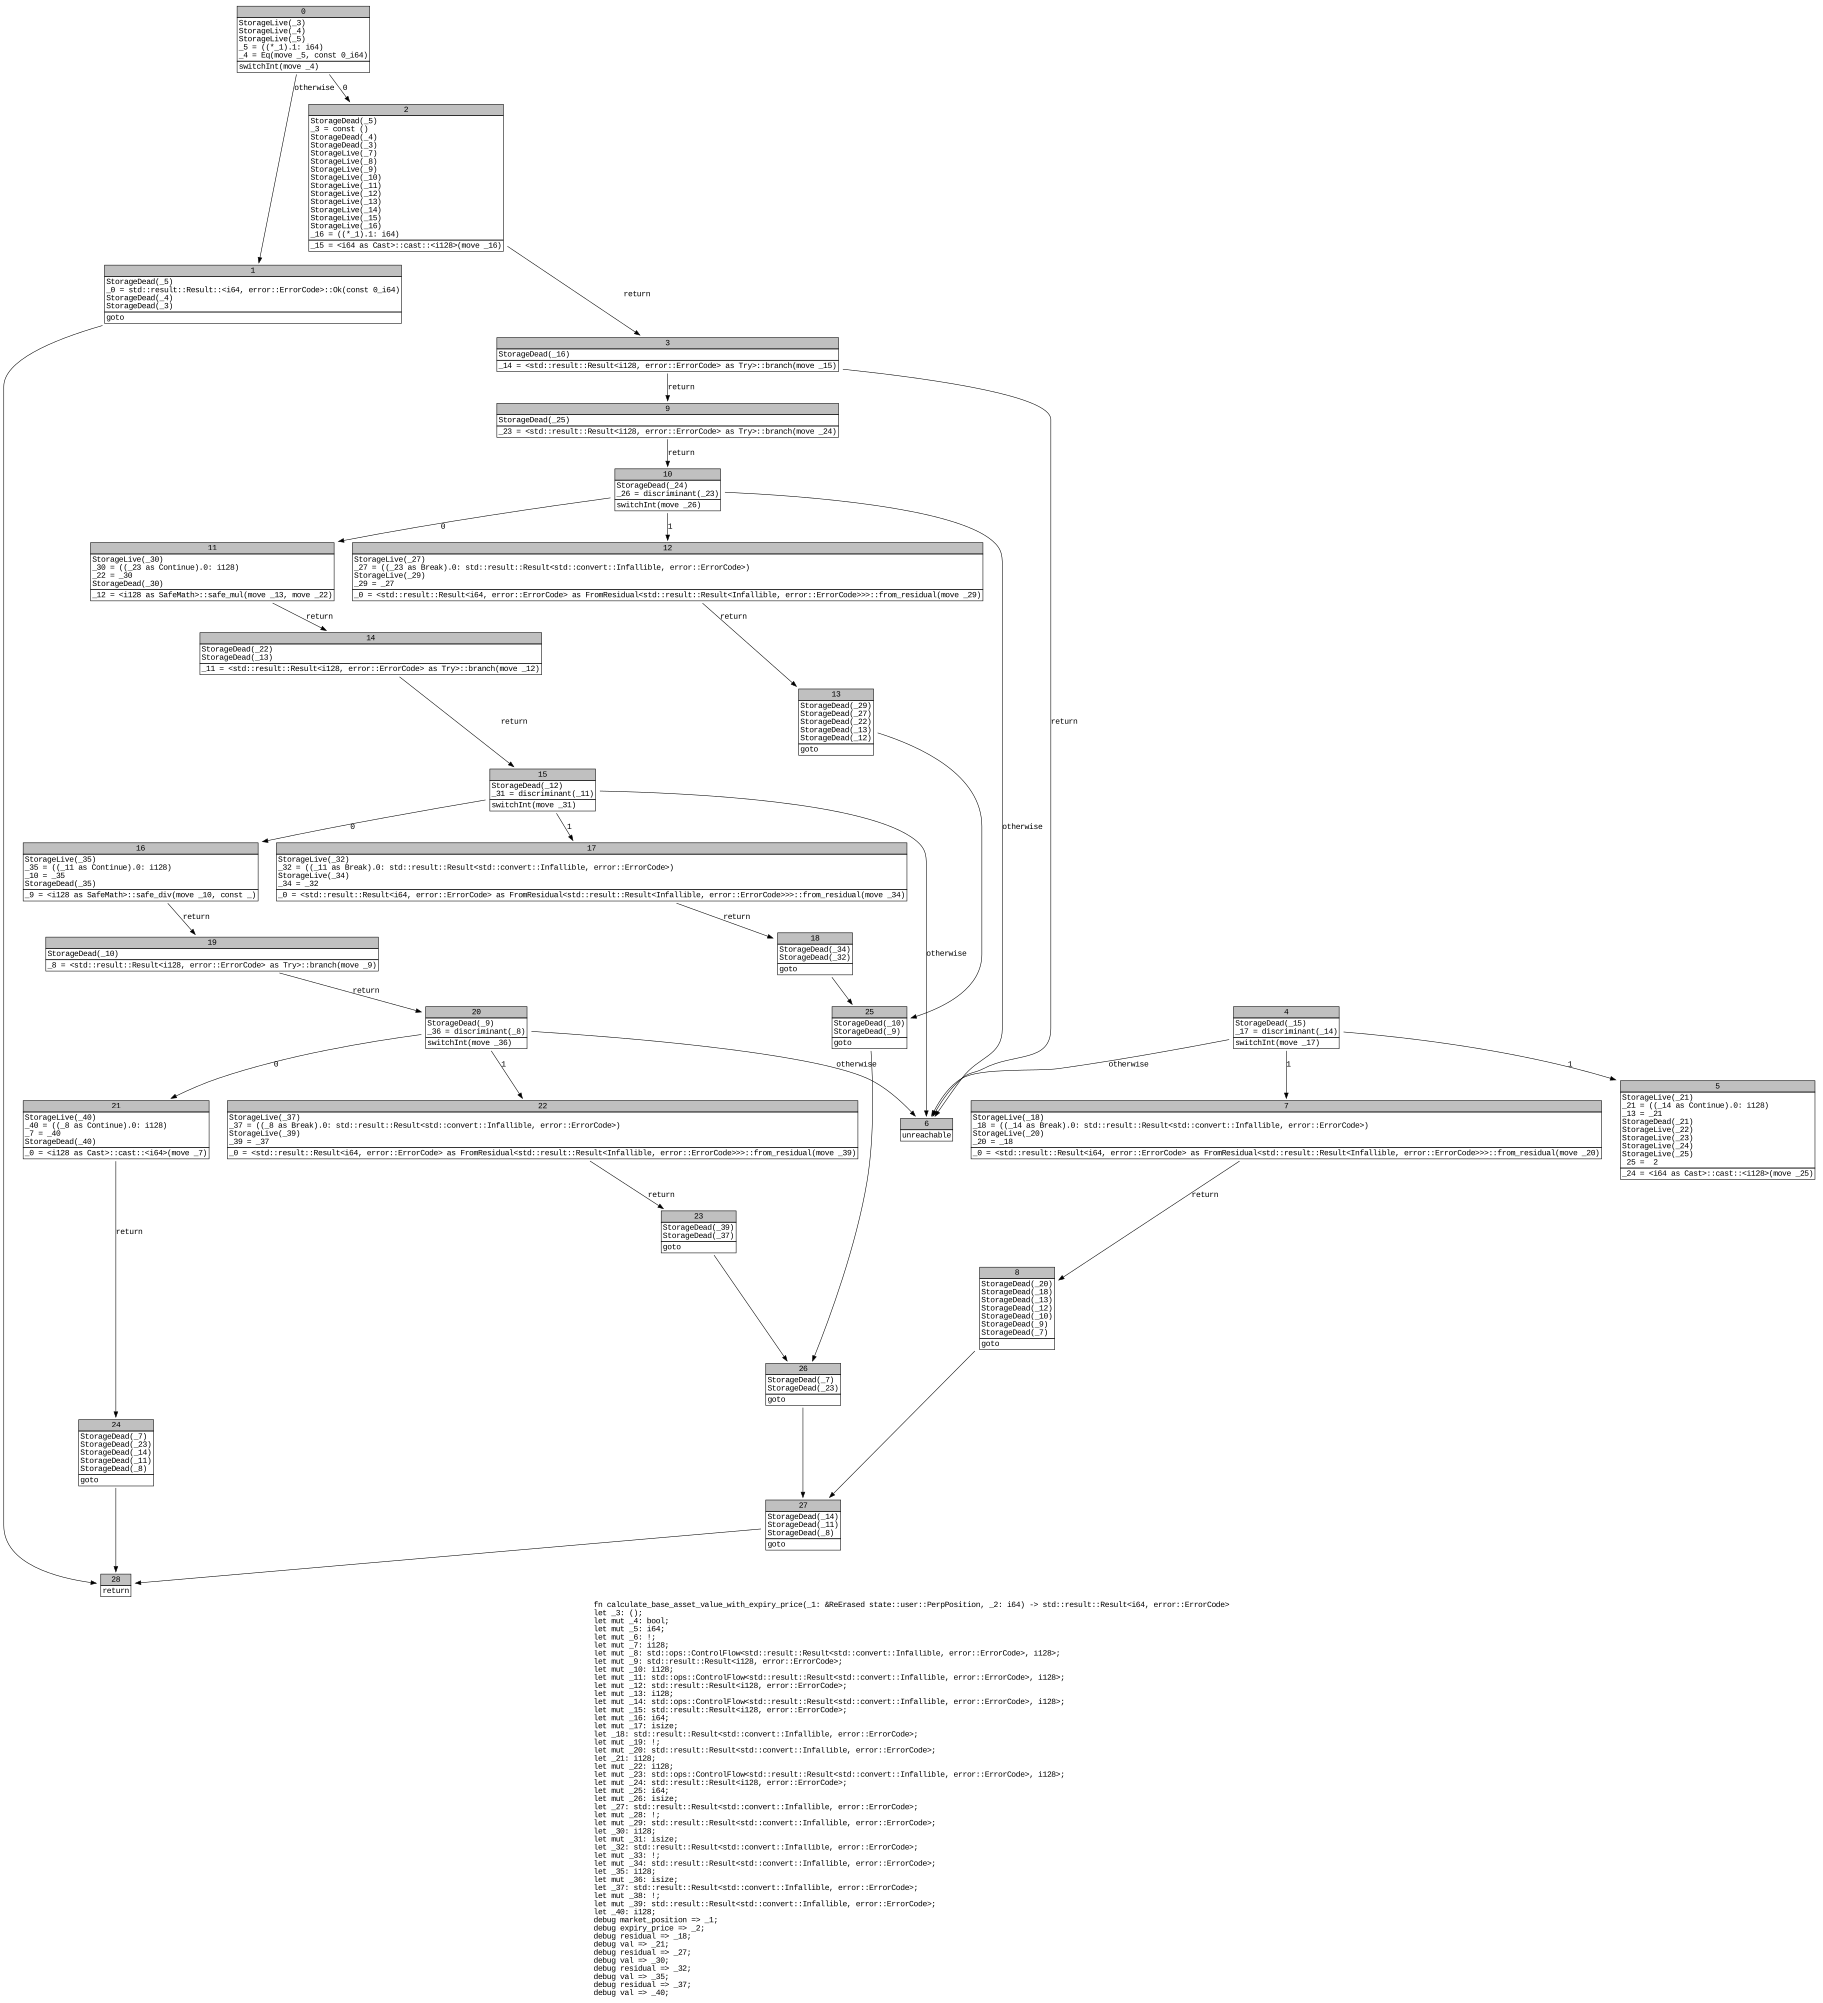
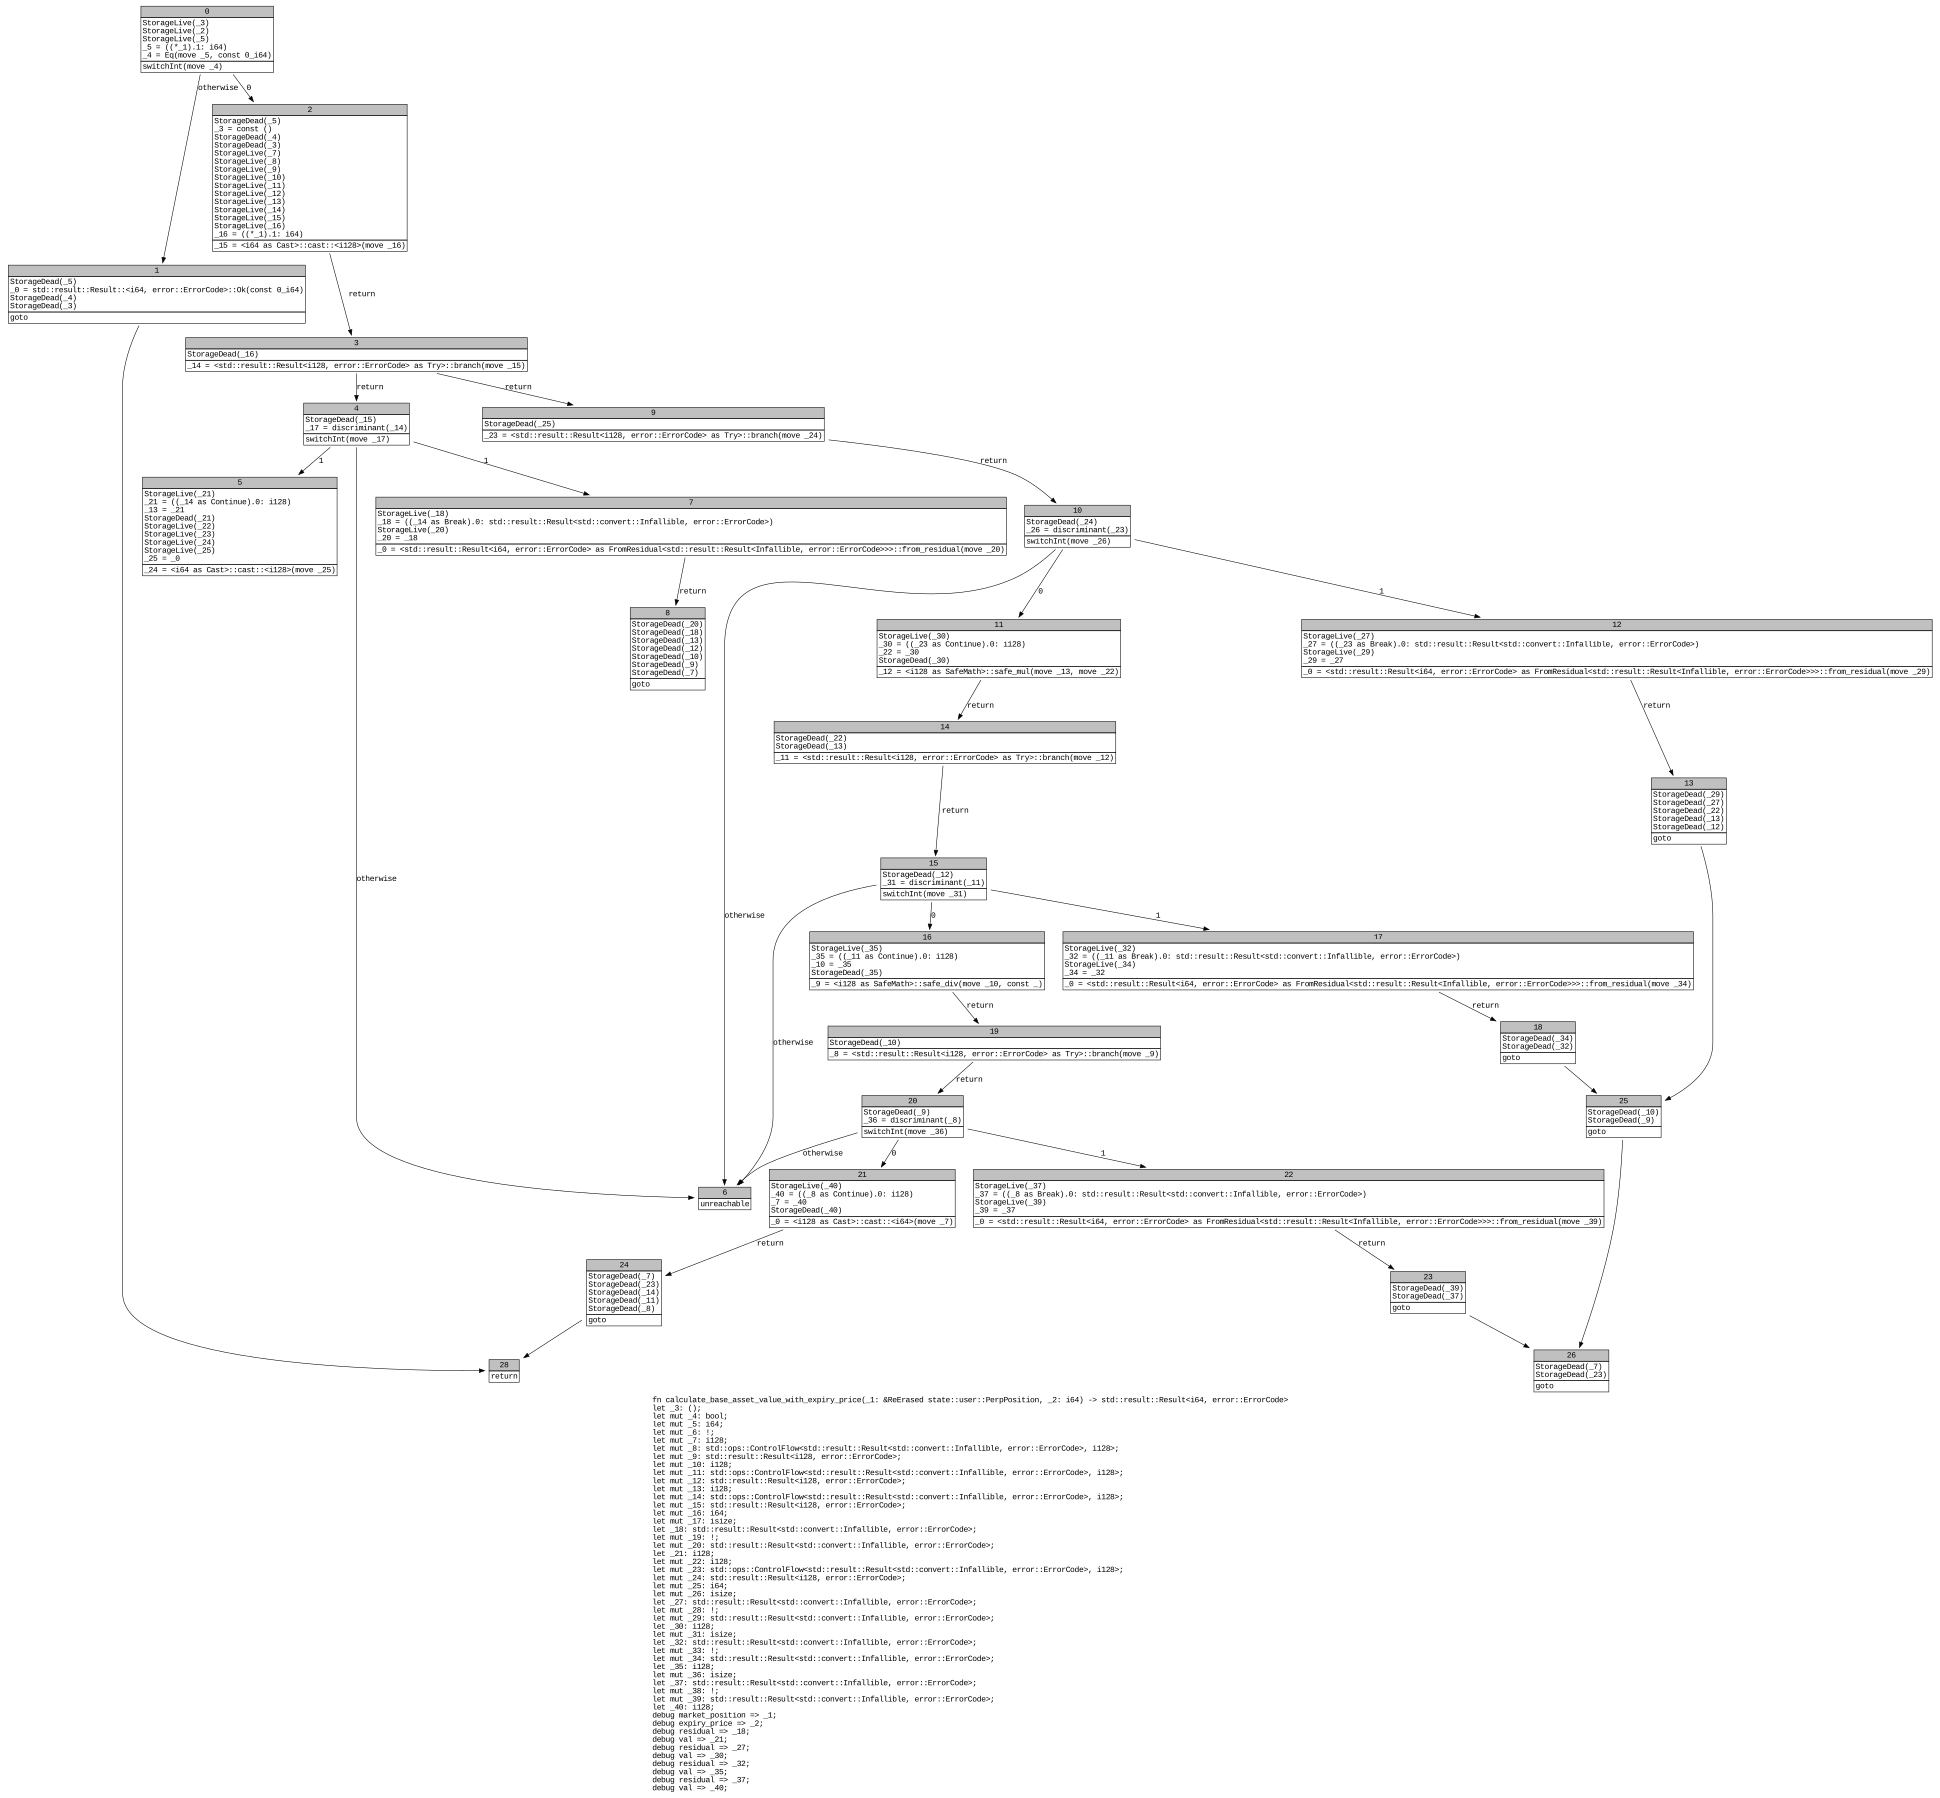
node "0": text "StorageLive(_4)" -> "StorageLive(_2)"
edge "3" -> "6": now "3" -> "4"
node "5": text "_25 = _2" -> "_25 = _0"
node "27": removed
